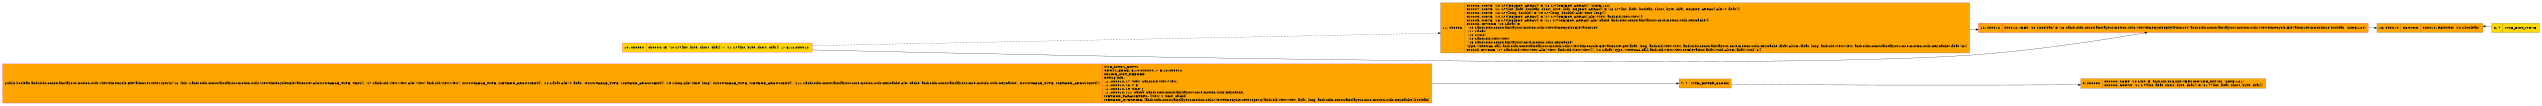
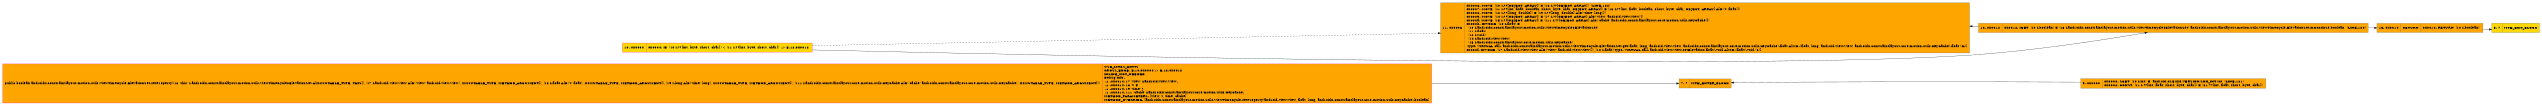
edge "8: ?" -> "13: 0x0014": reversed
node "12: 0x0012": color deeppink -> gray40
node "8: ?": text "MTH_EXIT_MOVE" -> "MTH_EXIT_BLOCK"
edge "11: 0x0006" -> "12: 0x0012": reversed
edge "7: ?" -> "9: 0x0000": reversed
